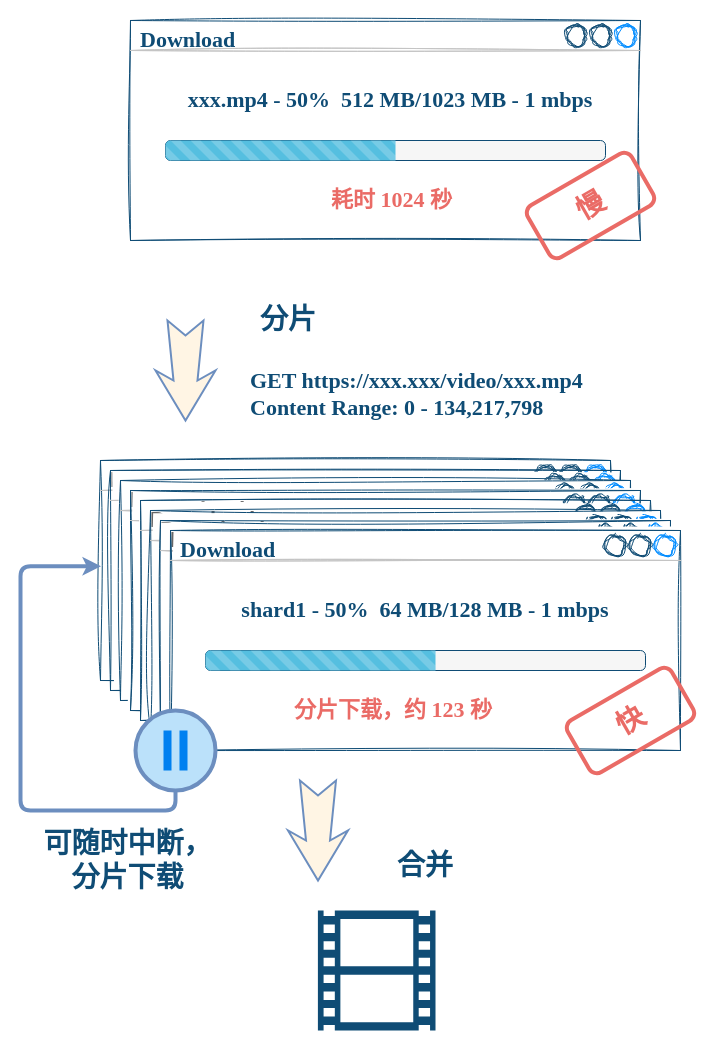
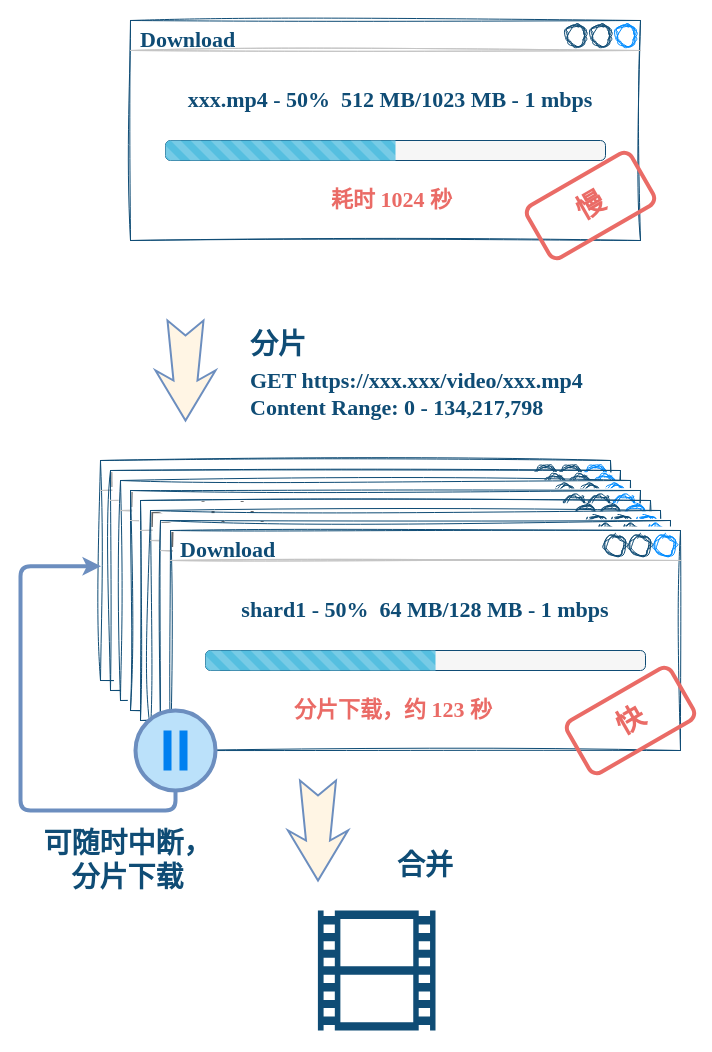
node "分片": moved (318, 320) -> (308, 345)
